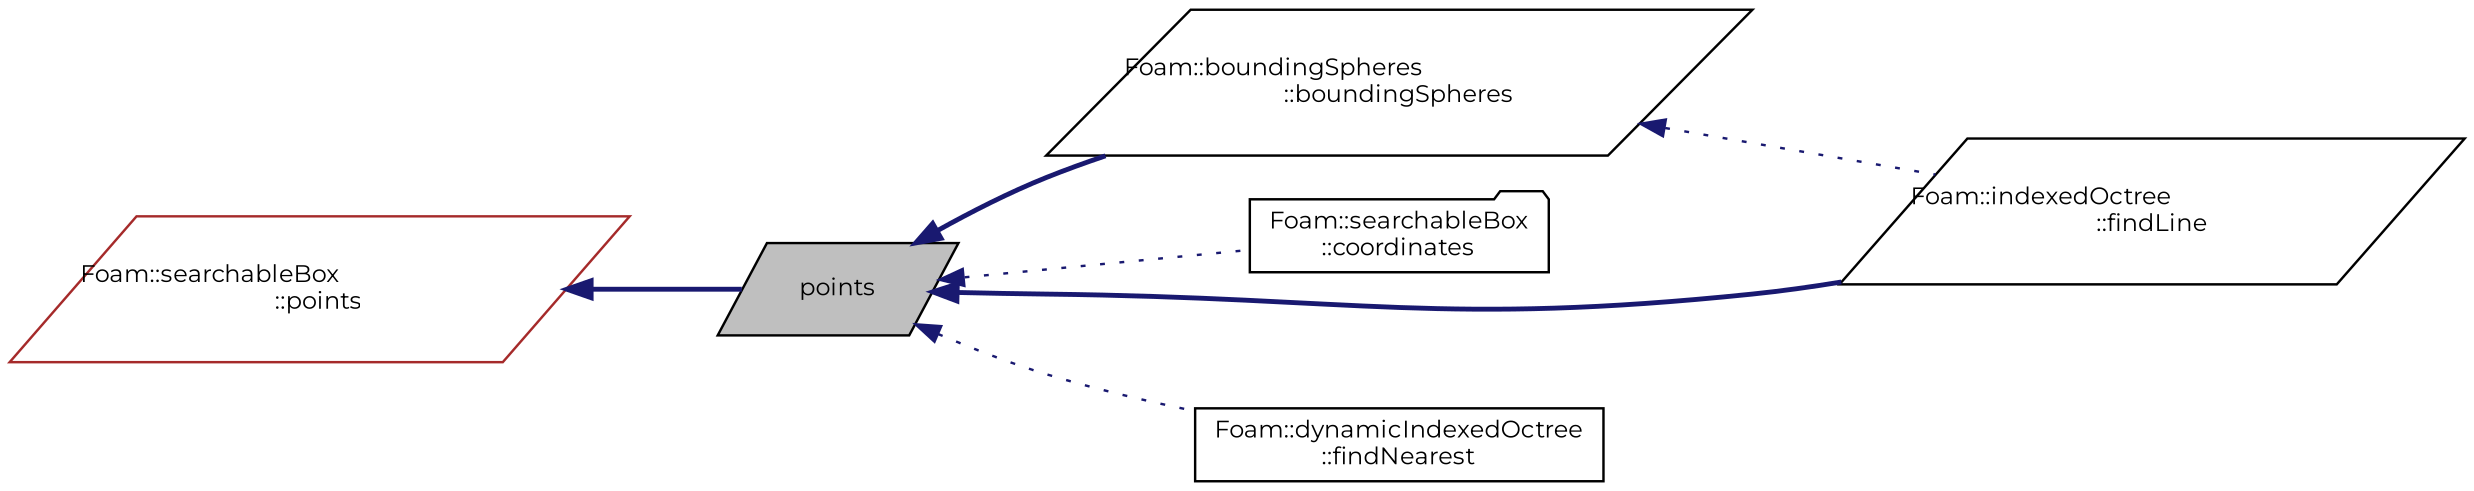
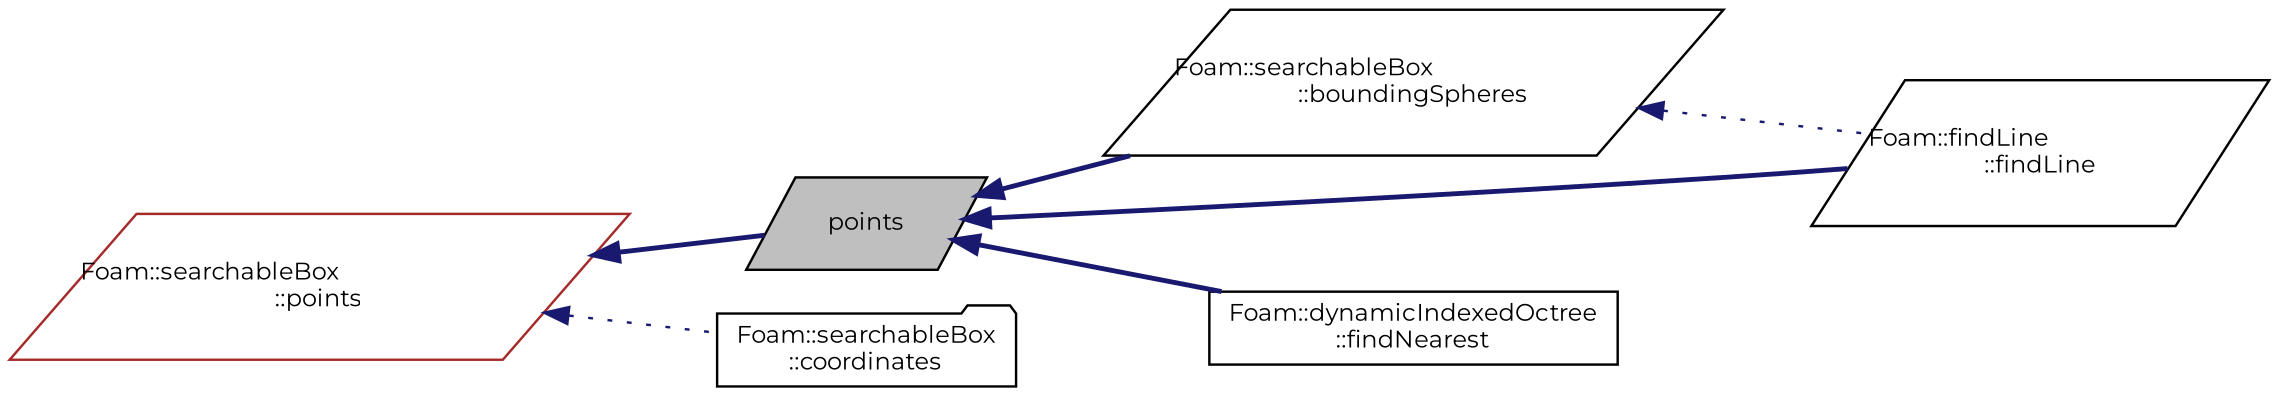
node "Foam::boundingSpheres ::boundingSpheres": label "Foam::boundingSpheres ::boundingSpheres" -> "Foam::searchableBox ::boundingSpheres"
node "Foam::indexedOctree ::findLine": label "Foam::indexedOctree ::findLine" -> "Foam::findLine ::findLine"
edge "Foam::searchableBox ::coordinates" -> "points": now "Foam::searchableBox ::coordinates" -> "Foam::searchableBox ::points"
edge "Foam::dynamicIndexedOctree ::findNearest" -> "points": style dotted -> bold
